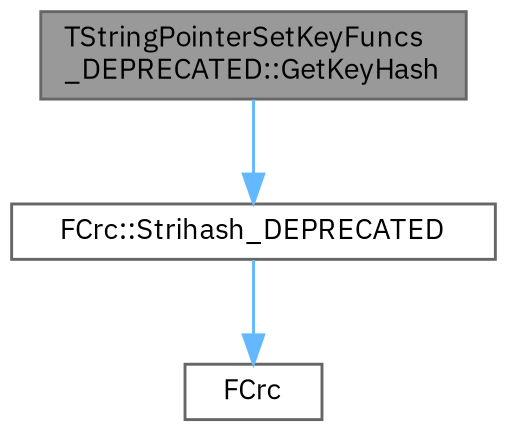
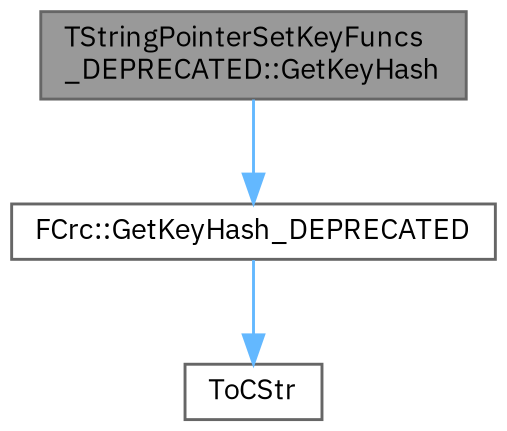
node "FCrc::Strihash_DEPRECATED": label "FCrc::Strihash_DEPRECATED" -> "FCrc::GetKeyHash_DEPRECATED"
node "FCrc": label "FCrc" -> "ToCStr"
